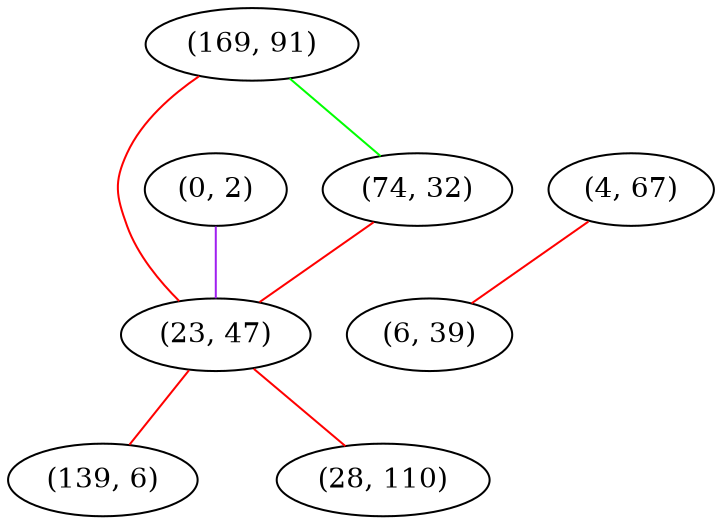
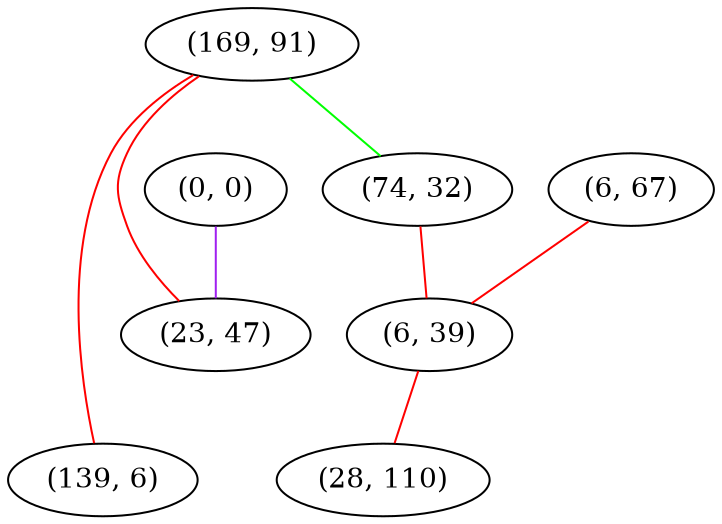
node "(0, 2)": label "(0, 2)" -> "(0, 0)"
node "(4, 67)": label "(4, 67)" -> "(6, 67)"
edge "(74, 32)" -- "(23, 47)": now "(74, 32)" -- "(6, 39)"
edge "(23, 47)" -- "(139, 6)": now "(169, 91)" -- "(139, 6)"
edge "(23, 47)" -- "(28, 110)": now "(6, 39)" -- "(28, 110)"
